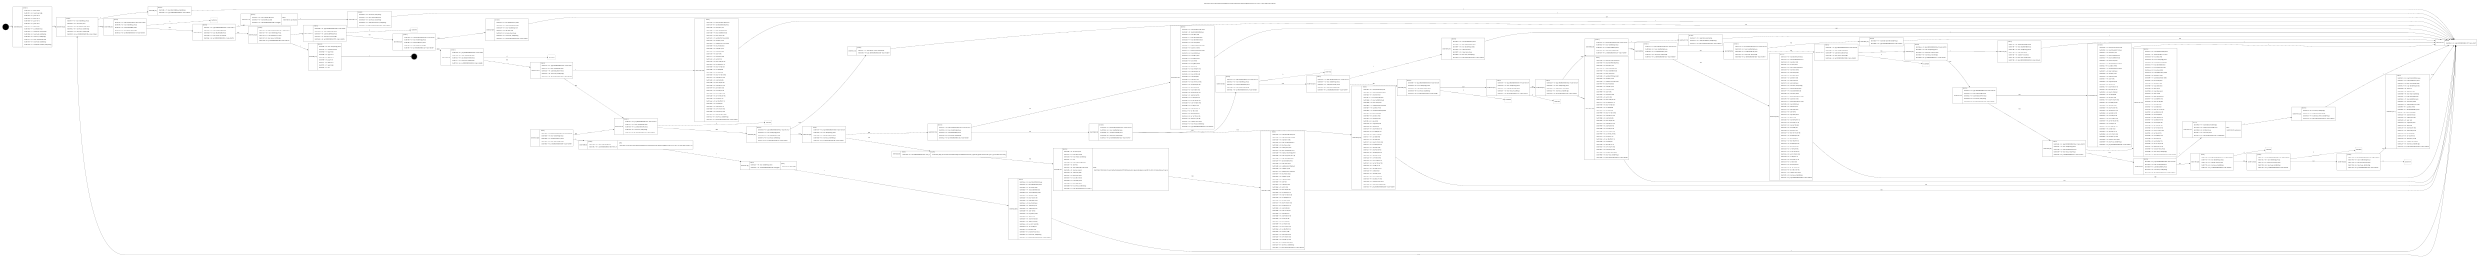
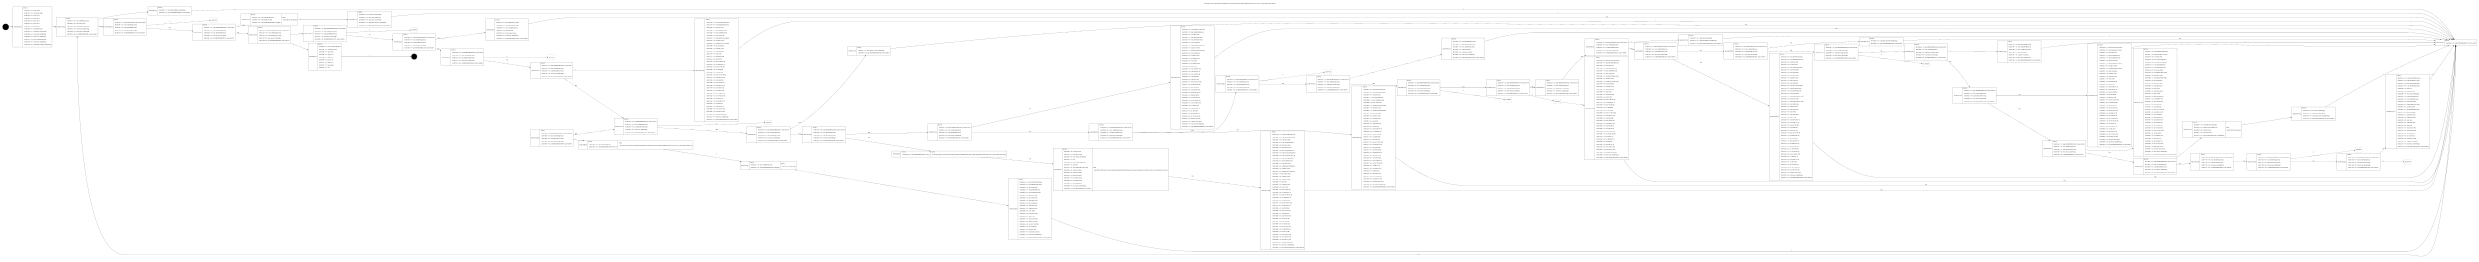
edge "0x40162d [25]" -> "0x401930 [144]": now "0x401797" -> "0x401930 [144]"
node "0x401ff6": removed
